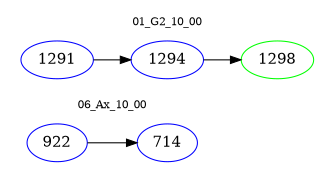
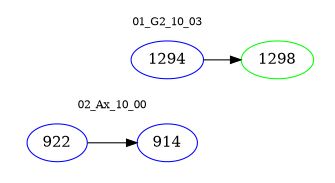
cluster "01_G2_10_00": label "01_G2_10_00" -> "01_G2_10_03"
node "1291": removed
cluster "06_Ax_10_00": label "06_Ax_10_00" -> "02_Ax_10_00"
node "714": label "714" -> "914"
